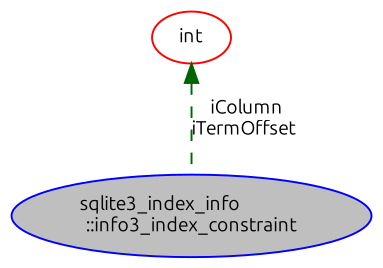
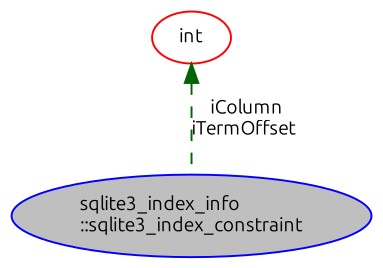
node "sqlite3_index_info ::info3_index_constraint": label "sqlite3_index_info ::info3_index_constraint" -> "sqlite3_index_info ::sqlite3_index_constraint"
